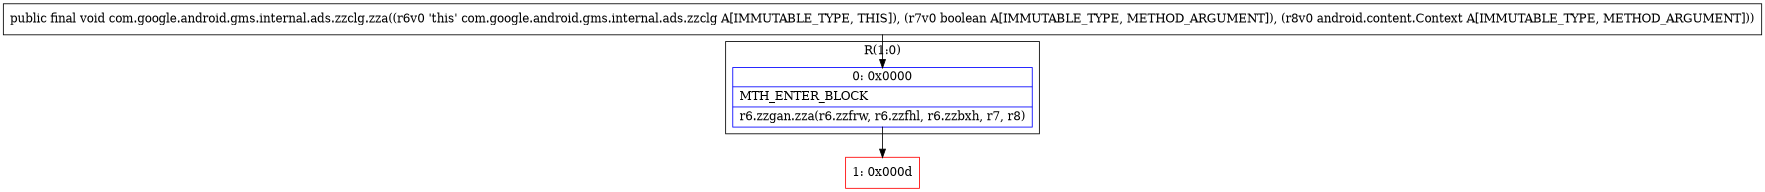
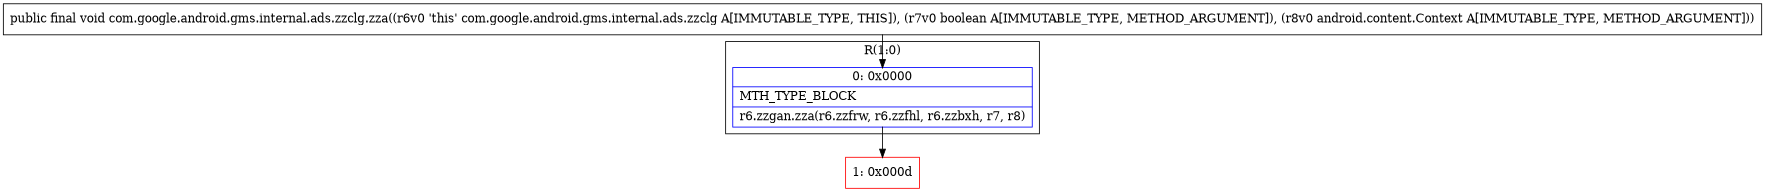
node "0: 0x0000": text "MTH_ENTER_BLOCK" -> "MTH_TYPE_BLOCK"
